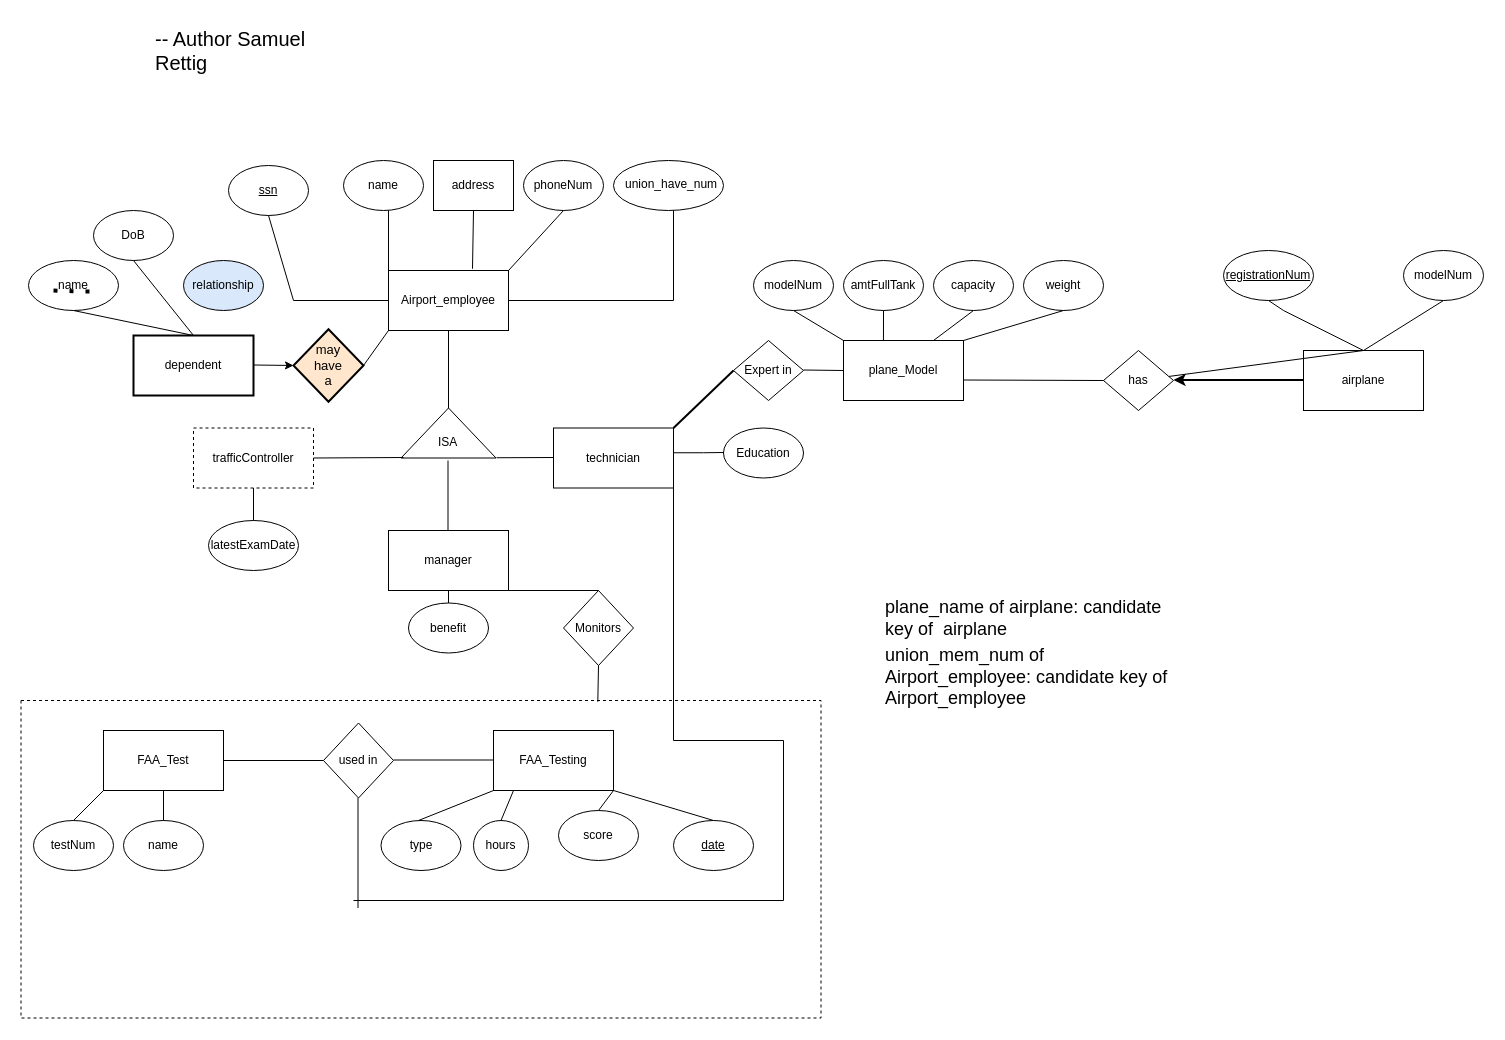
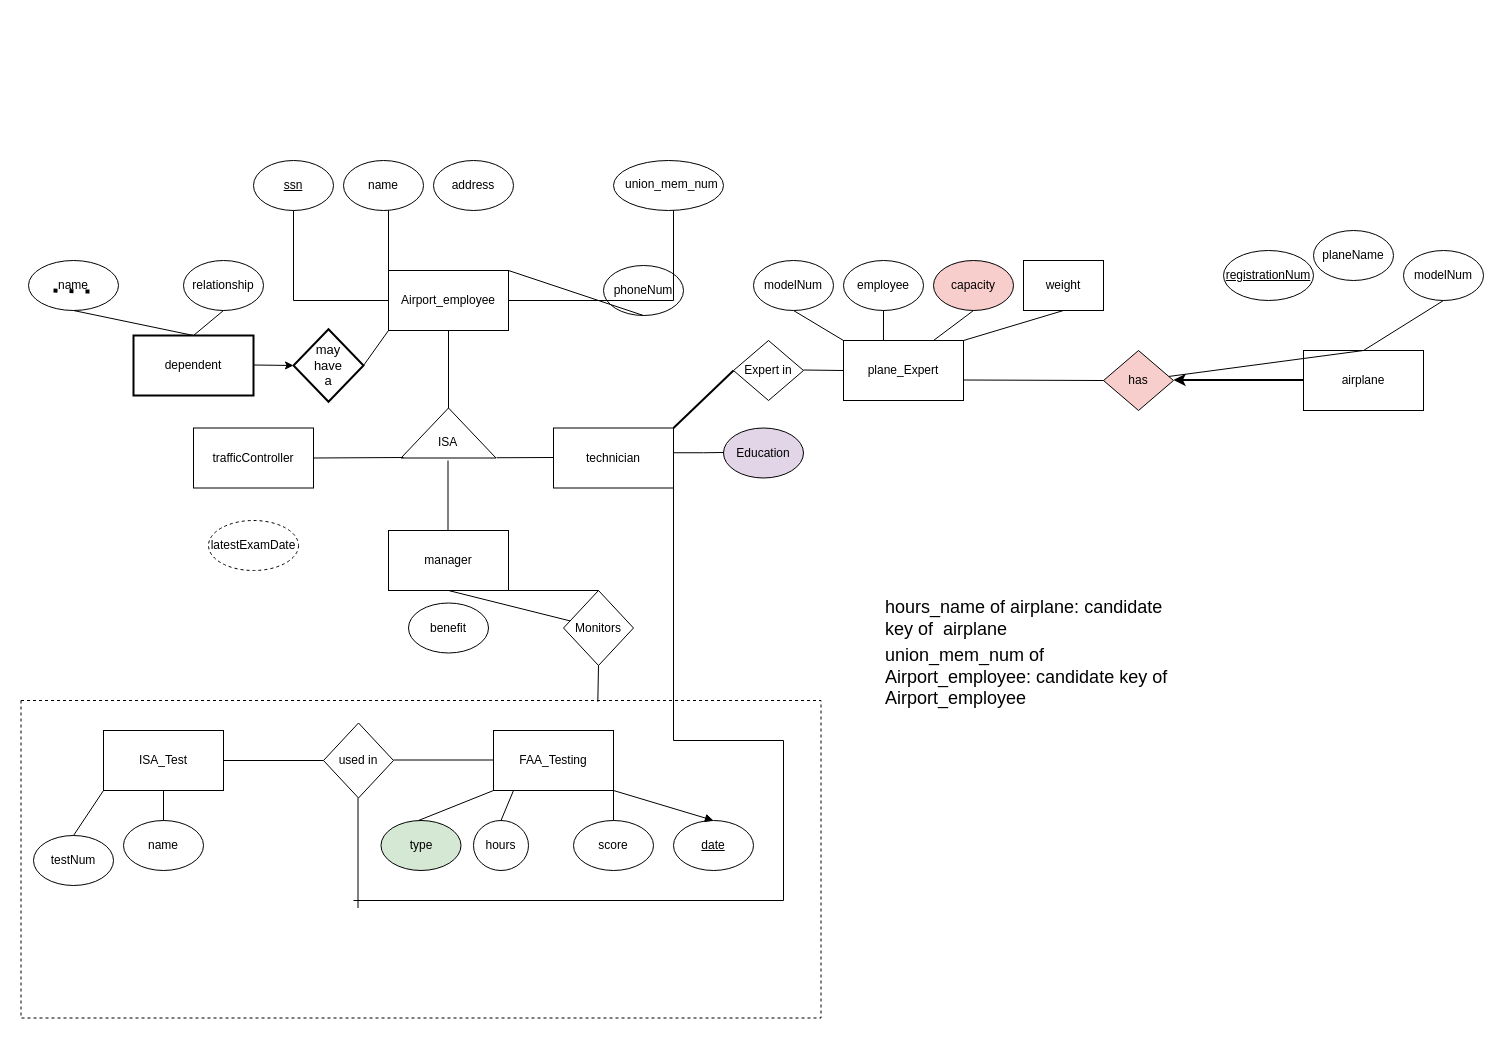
node "-- Author Samuel Rettig": removed
node "address": shape rectangle -> ellipse
node "phoneNum": moved (564, 186) -> (644, 291)
node "ssn": moved (269, 191) -> (294, 186)
node "union_have_num": label "union_have_num" -> "union_mem_num"
node "DoB": removed
edge "address" -- "Airport_employee": removed
node "planeName": added
node "relationship": fillcolor #dae8fc -> #ffffff
node "amtFullTank": label "amtFullTank" -> "employee"
node "capacity": fillcolor #ffffff -> #f8cecc
node "weight": shape ellipse -> rectangle
edge "DoB" -- "dependent": removed
edge "relationship" -- "dependent": added
edge "registrationNum" -- "airplane": removed
node "may have a": fillcolor #ffe6cc -> #ffffff
node "plane_Model": label "plane_Model" -> "plane_Expert"
node "has": fillcolor #ffffff -> #f8cecc
node "Education": fillcolor #ffffff -> #e1d5e7
node "trafficController": style dashed -> solid
edge "trafficController" -- "latestExamDate": removed
node "latestExamDate": style solid -> dashed
edge "manager" -- "benefit": now "manager" -- "Monitors"
node "plane_name of airplane: candidate key of airplane": label "plane_name of airplane: candidate key of airplane" -> "hours_name of airplane: candidate key of airplane"
node "FAA_Test": label "FAA_Test" -> "ISA_Test"
edge "FAA_Testing" -- "date": arrowhead none -> block
node "score": moved (599, 836) -> (614, 846)
node "testNum": moved (74, 846) -> (74, 861)
node "type": fillcolor #ffffff -> #d5e8d4
